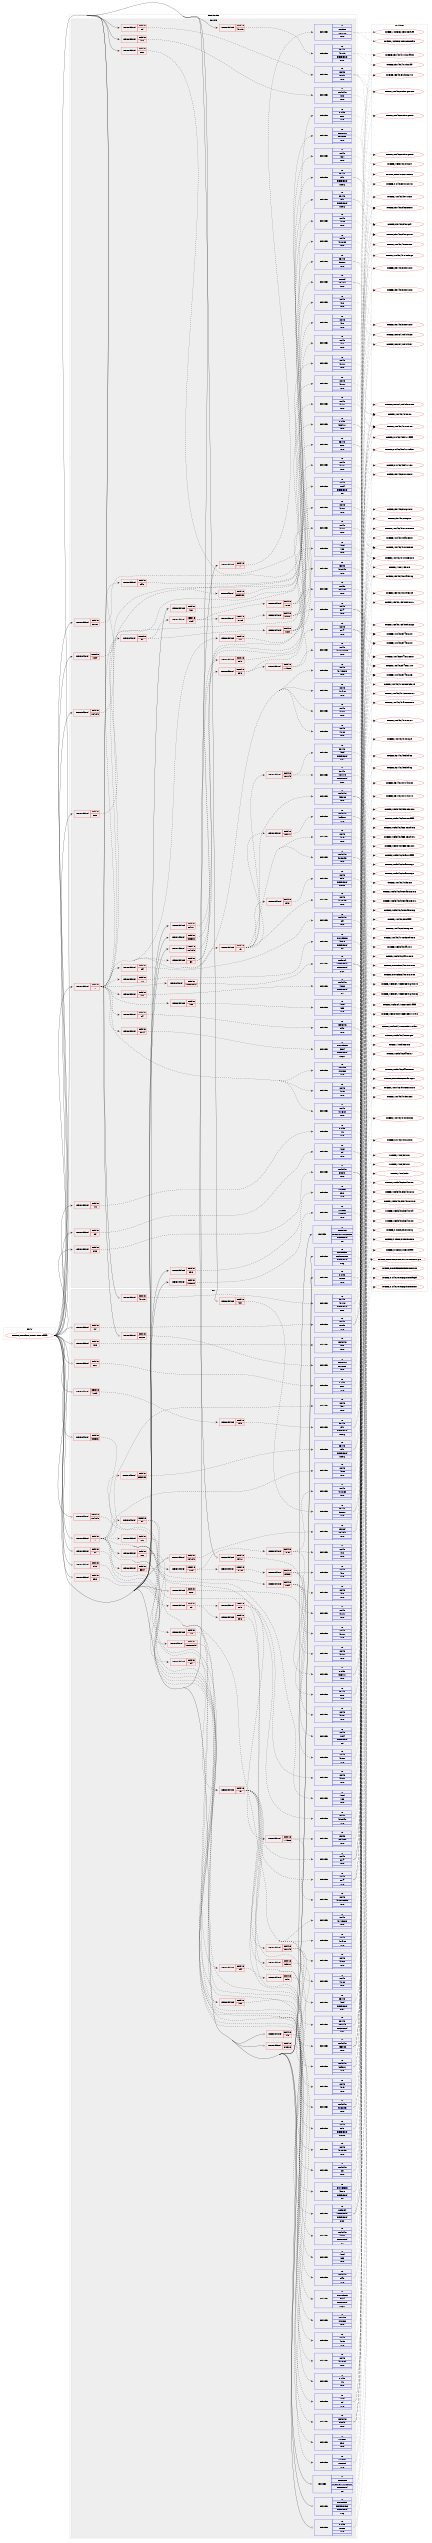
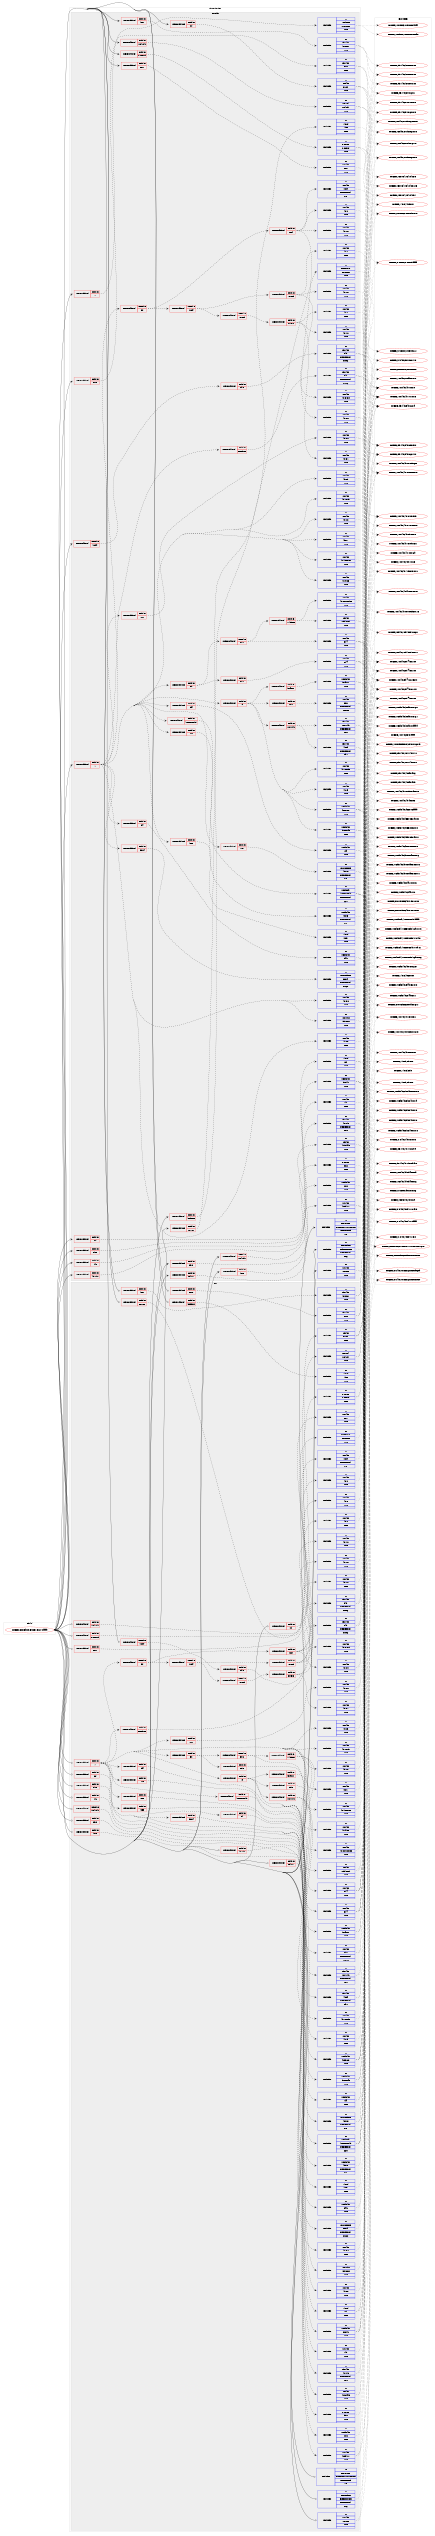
node "portage://sys-apps/systemd-244": added
node "portage://x11-libs/cairo-1.16.0-r3": label "portage://x11-libs/cairo-1.16.0-r3" -> "portage://x11-greaterequal/cairo-1.16.0-r3"
node "portage://media-libotf/imagemagick-7.0.9.8": label "portage://media-libotf/imagemagick-7.0.9.8" -> "portage://media-gfx/imagemagick-7.0.9.8"
